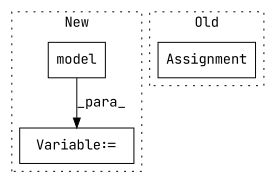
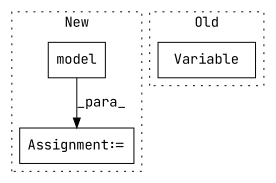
node "Assignment": label "Assignment" -> "Variable"
node "Variable:=": label "Variable:=" -> "Assignment:="
